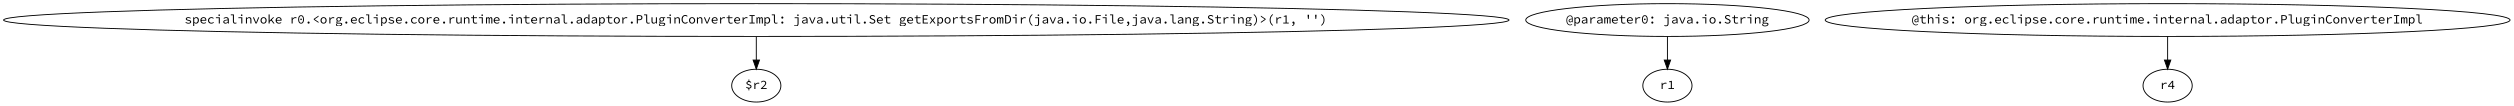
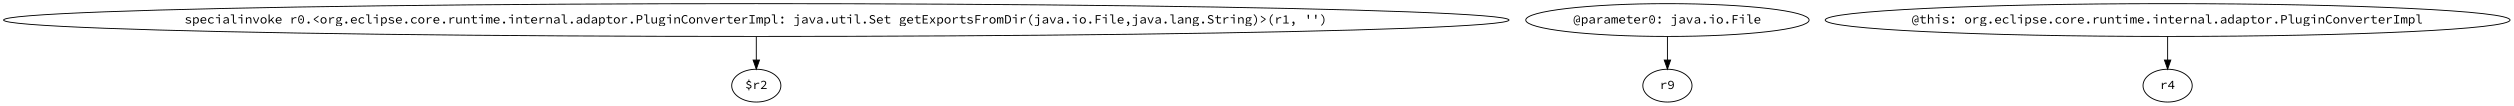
node "@parameter0: java.io.String": label "@parameter0: java.io.String" -> "@parameter0: java.io.File"
node "r1": label "r1" -> "r9"
